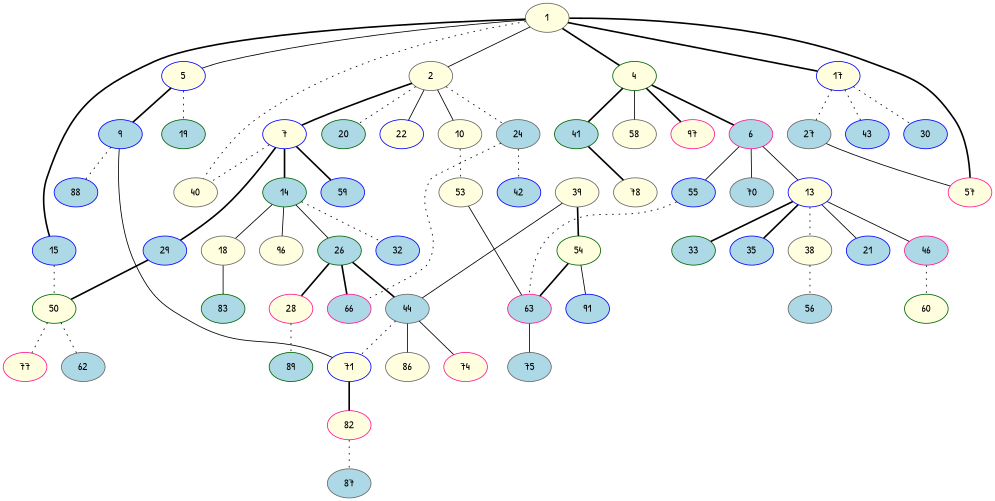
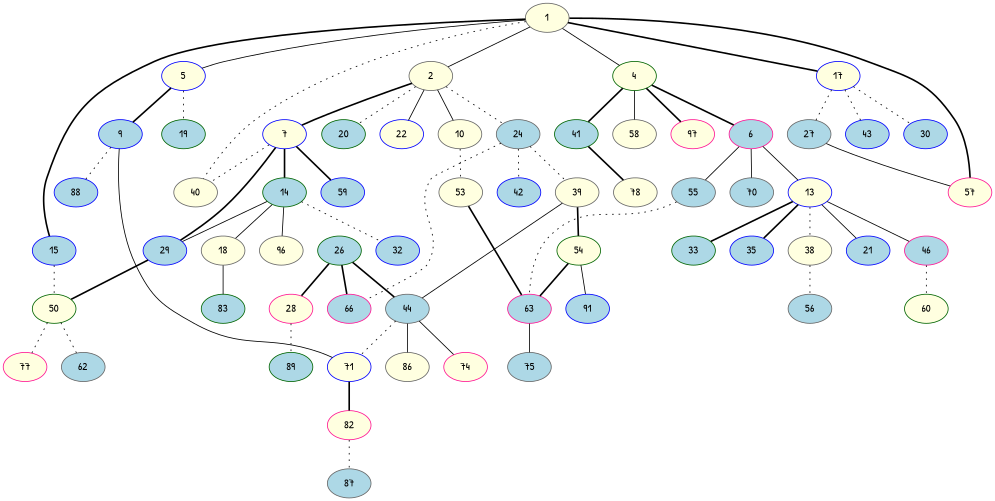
edge "1" -- "4": style bold -> solid
edge "24" -- "39": added
node "55": color blue -> gray40
edge "14" -- "26": now "14" -- "29"
edge "53" -- "63": style solid -> bold
